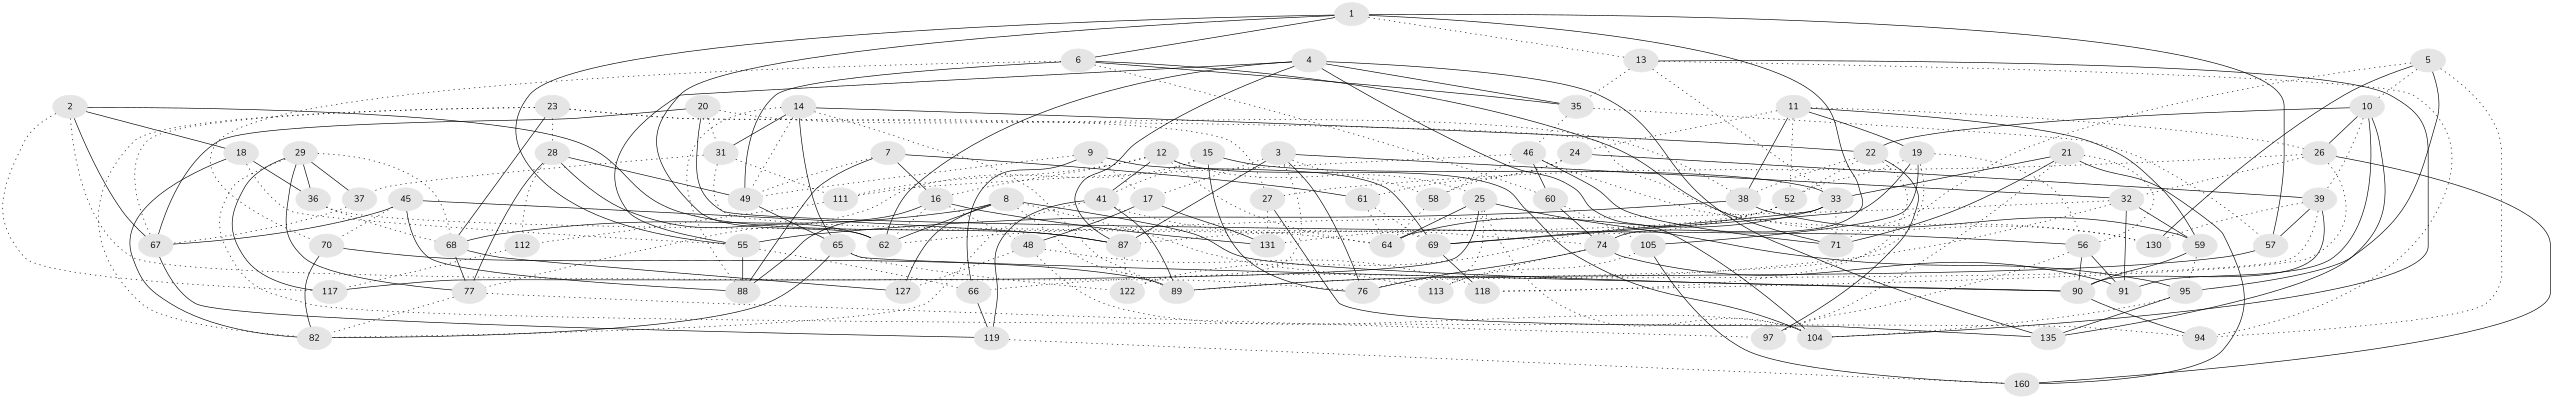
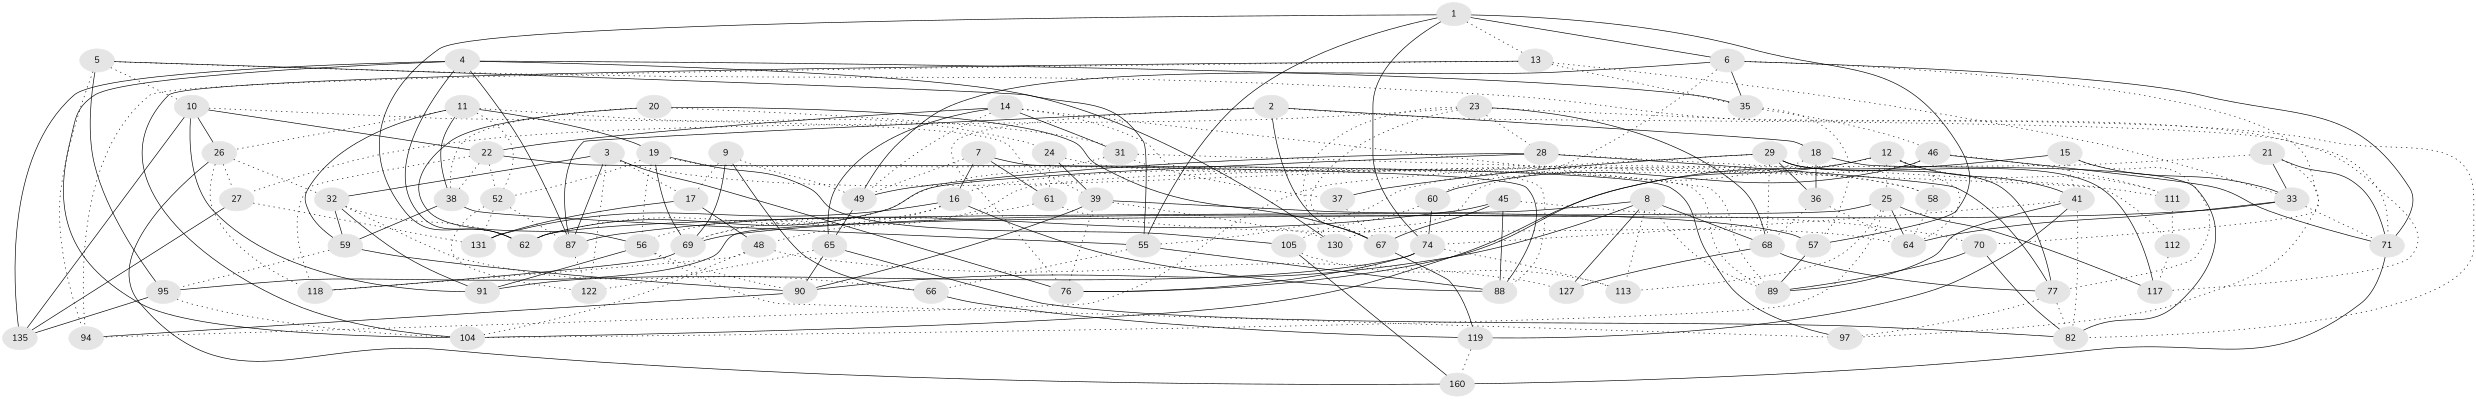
edge "56" -- "90": style solid -> dotted
edge "21" -- "160": now "71" -- "160"
